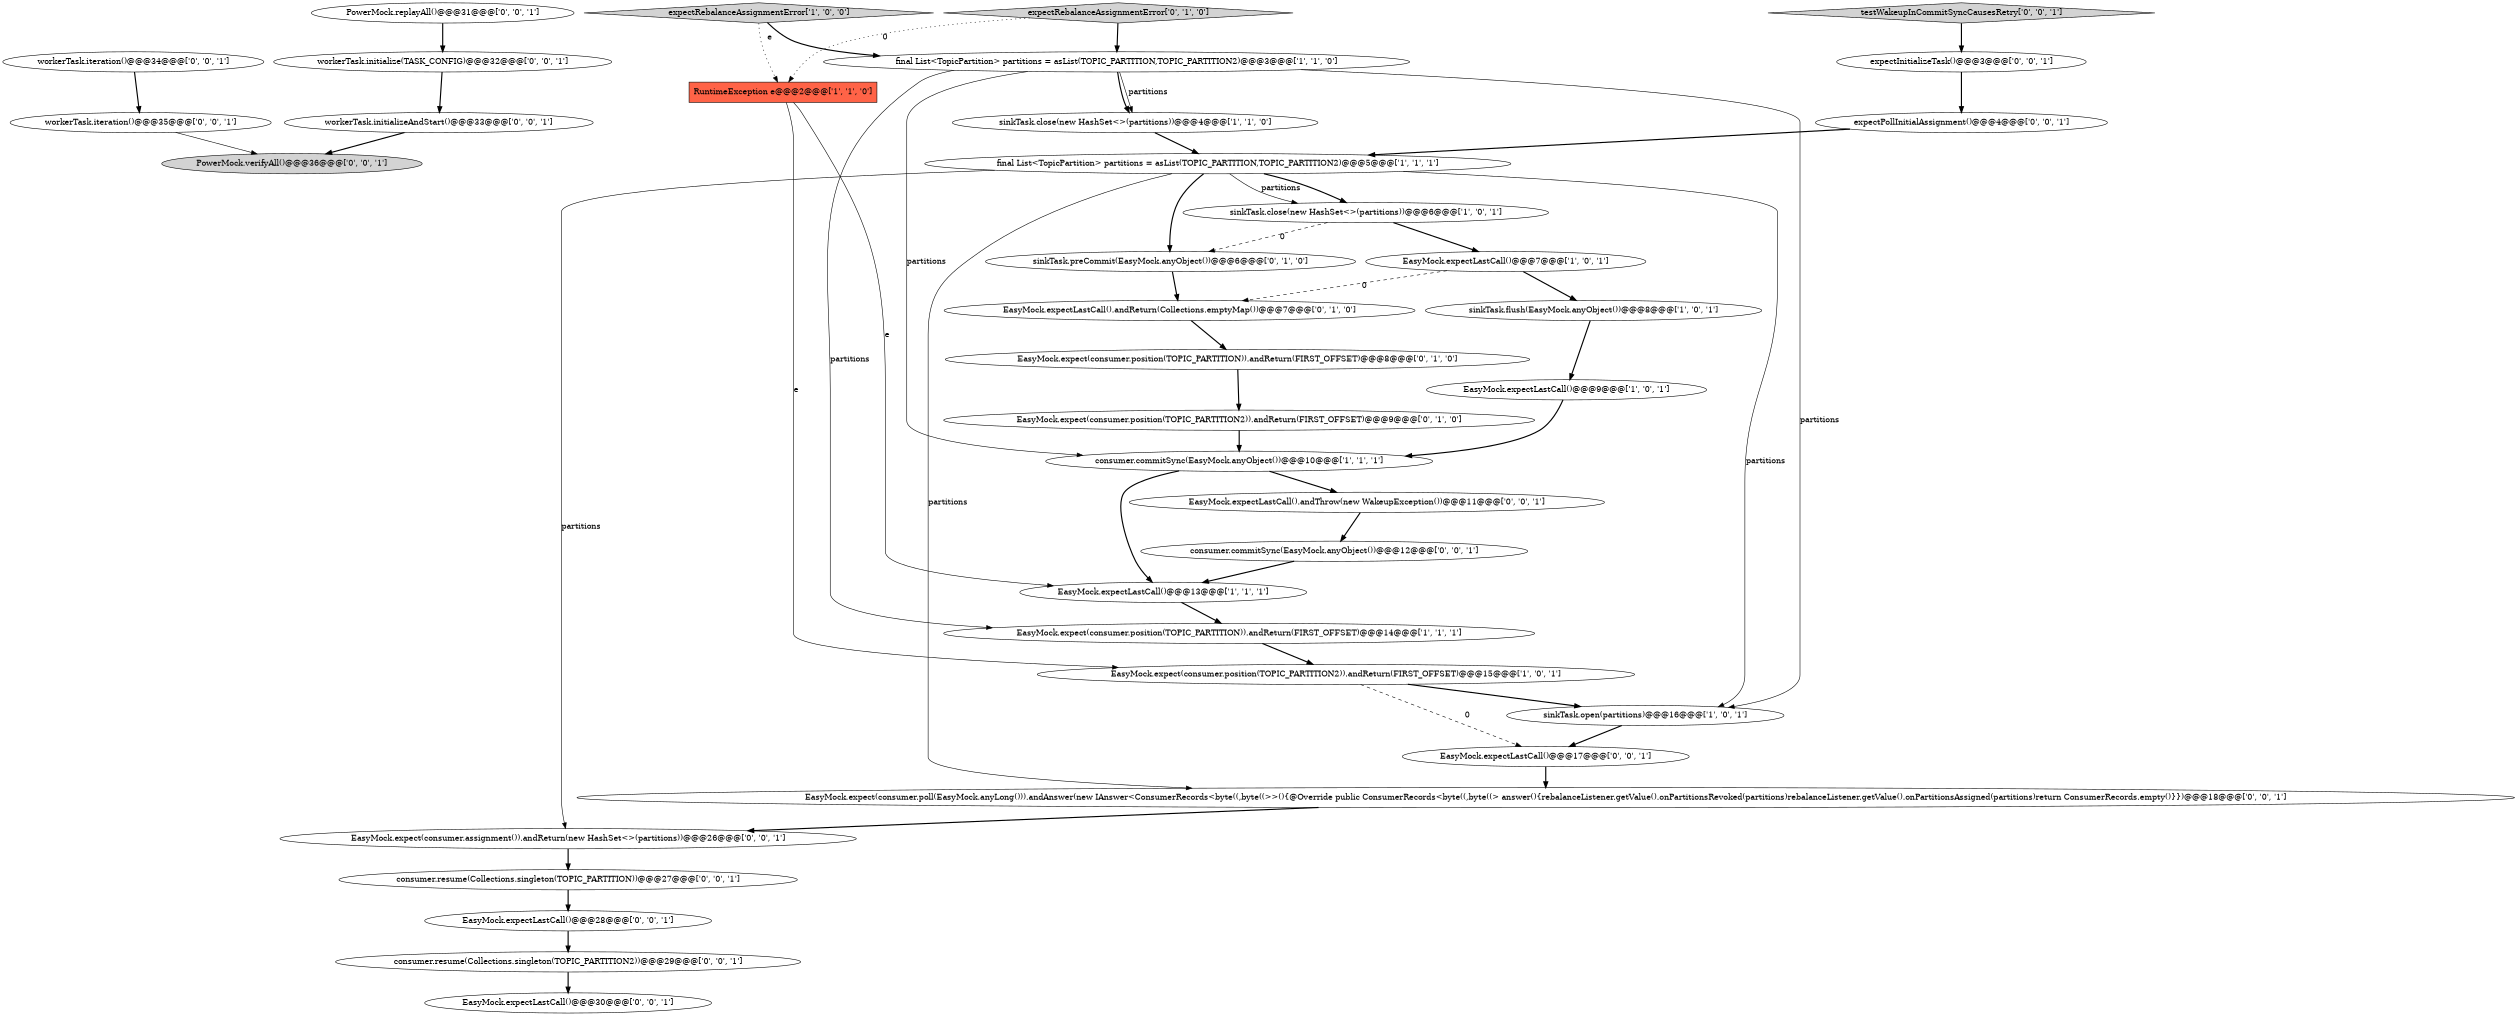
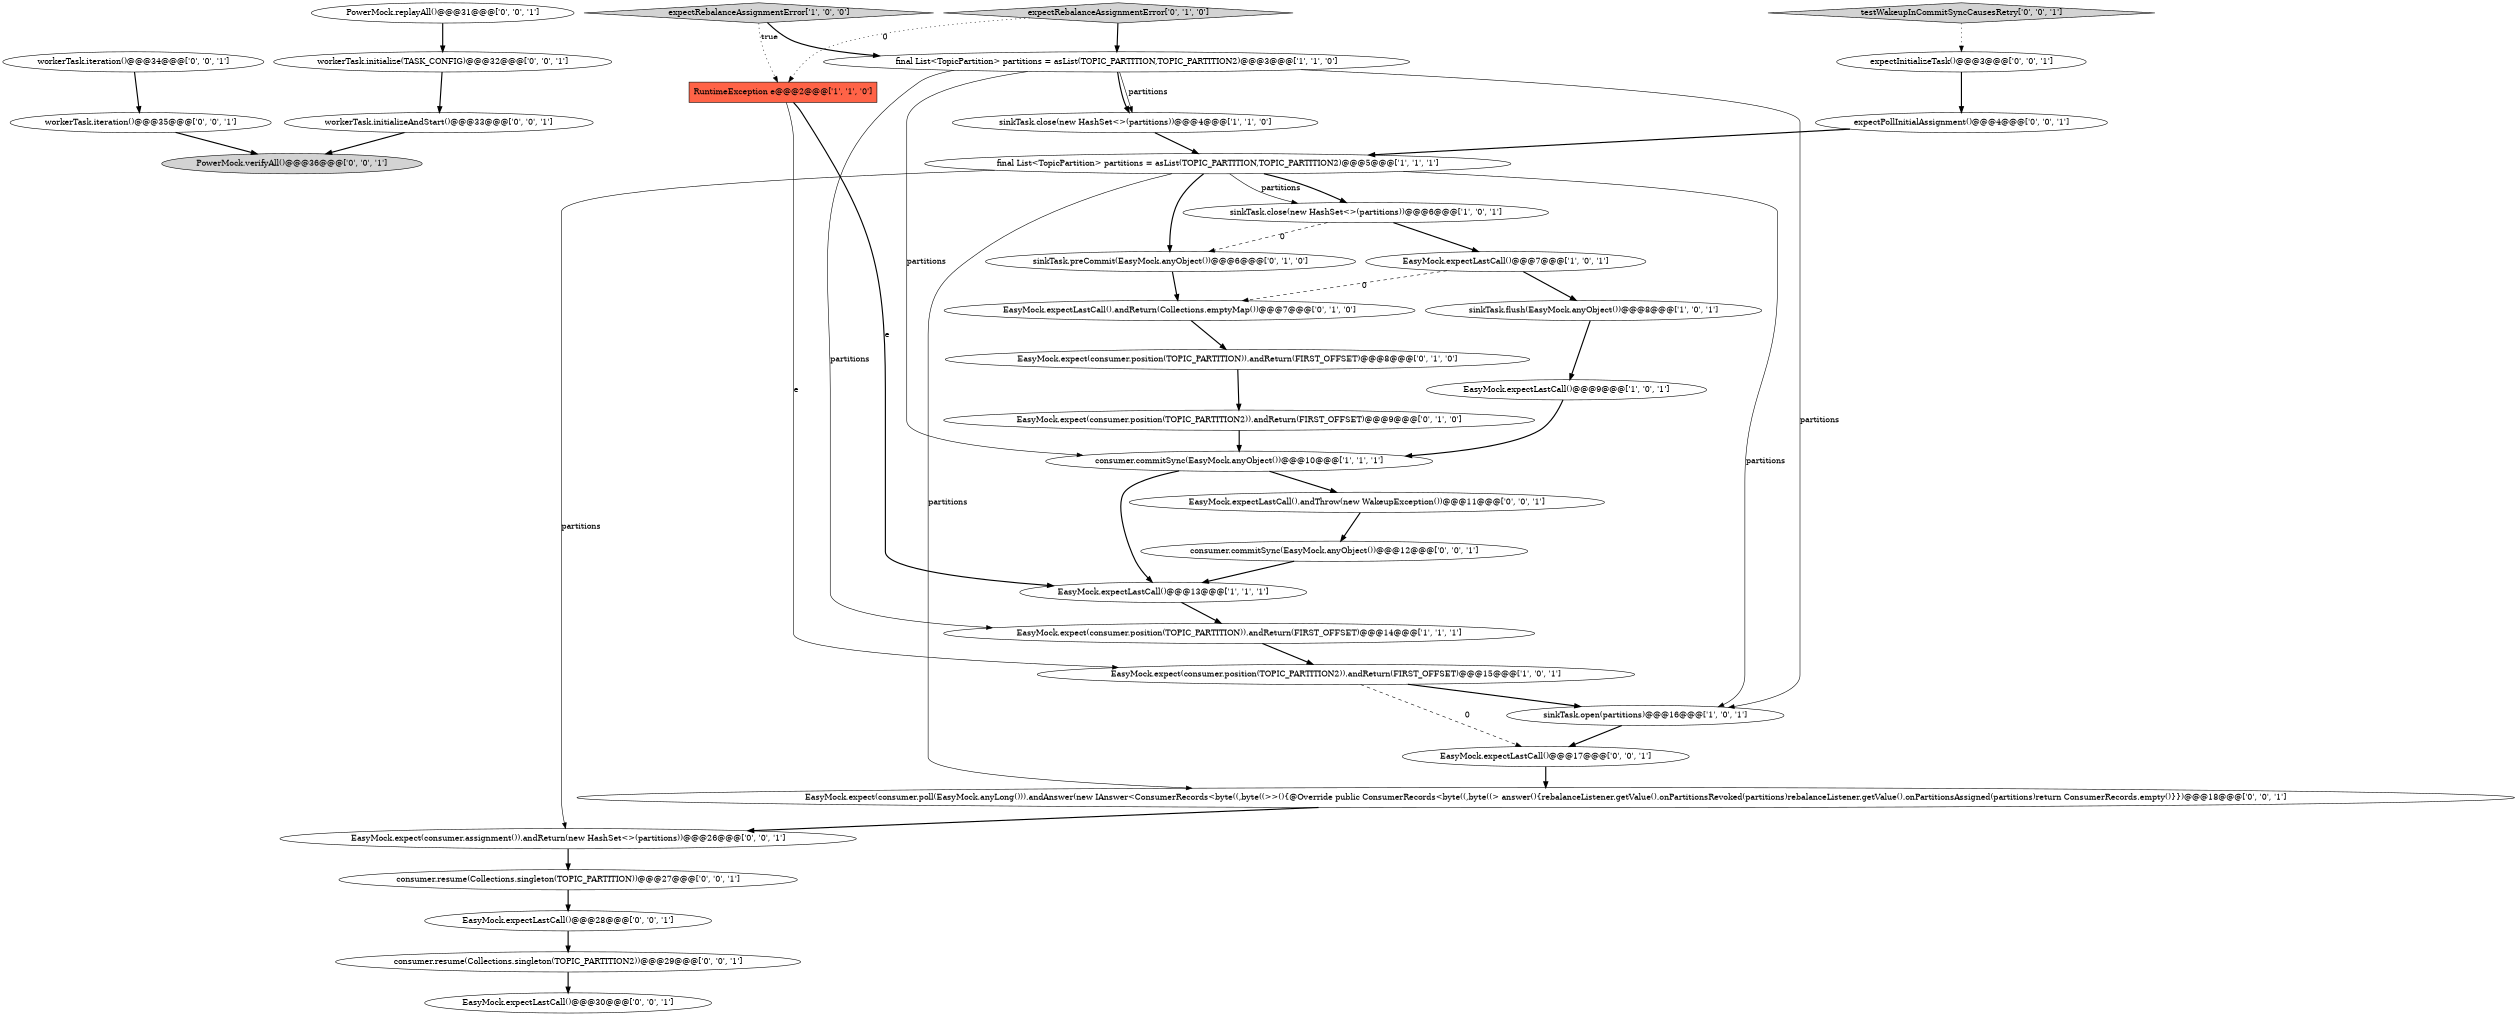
edge "testWakeupInCommitSyncCausesRetry['0', '0', '1']" -> "expectInitializeTask()@@@3@@@['0', '0', '1']": style bold -> dotted
edge "expectRebalanceAssignmentError['1', '0', '0']" -> "RuntimeException e@@@2@@@['1', '1', '0']": label "e" -> "true"
edge "workerTask.iteration()@@@35@@@['0', '0', '1']" -> "PowerMock.verifyAll()@@@36@@@['0', '0', '1']": style solid -> bold
edge "RuntimeException e@@@2@@@['1', '1', '0']" -> "EasyMock.expectLastCall()@@@13@@@['1', '1', '1']": style solid -> bold
